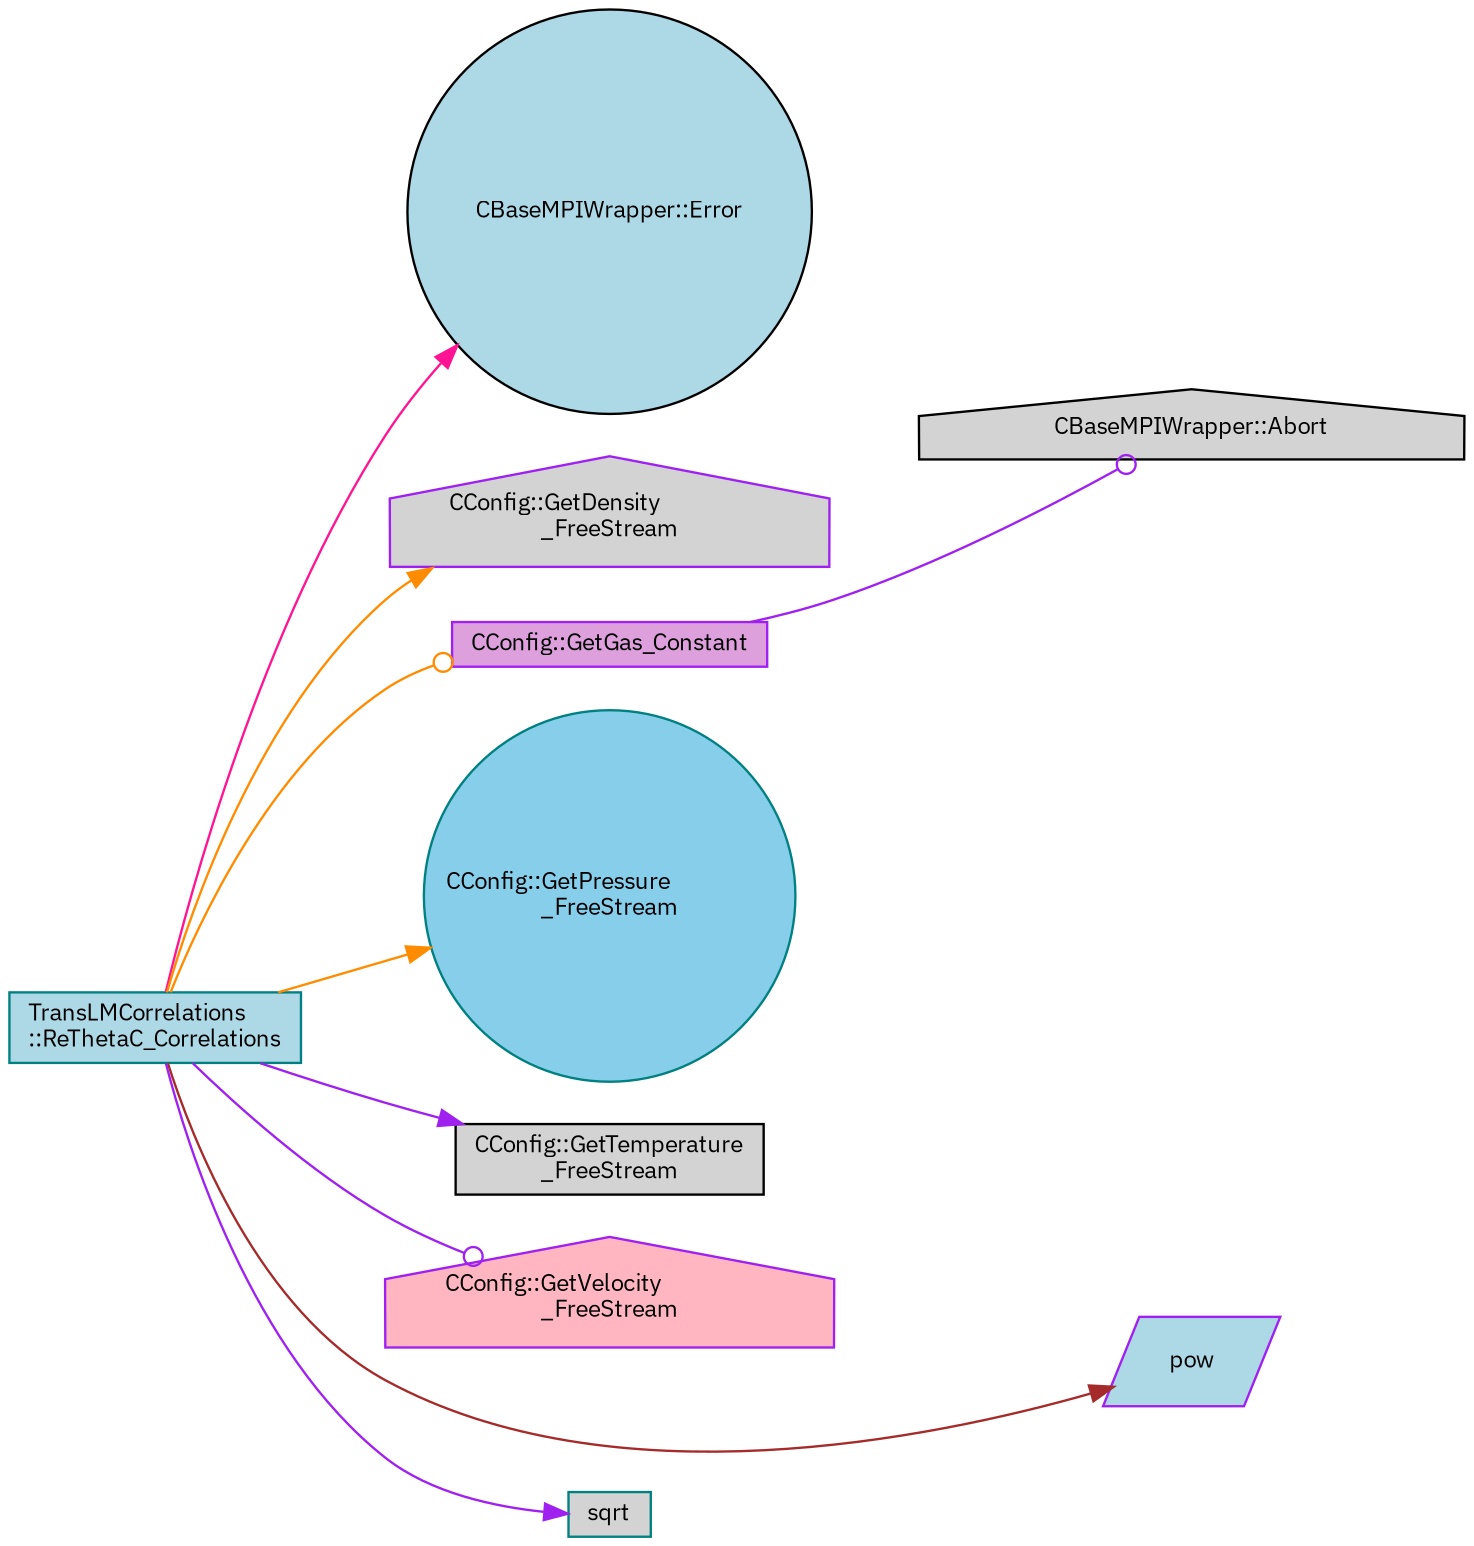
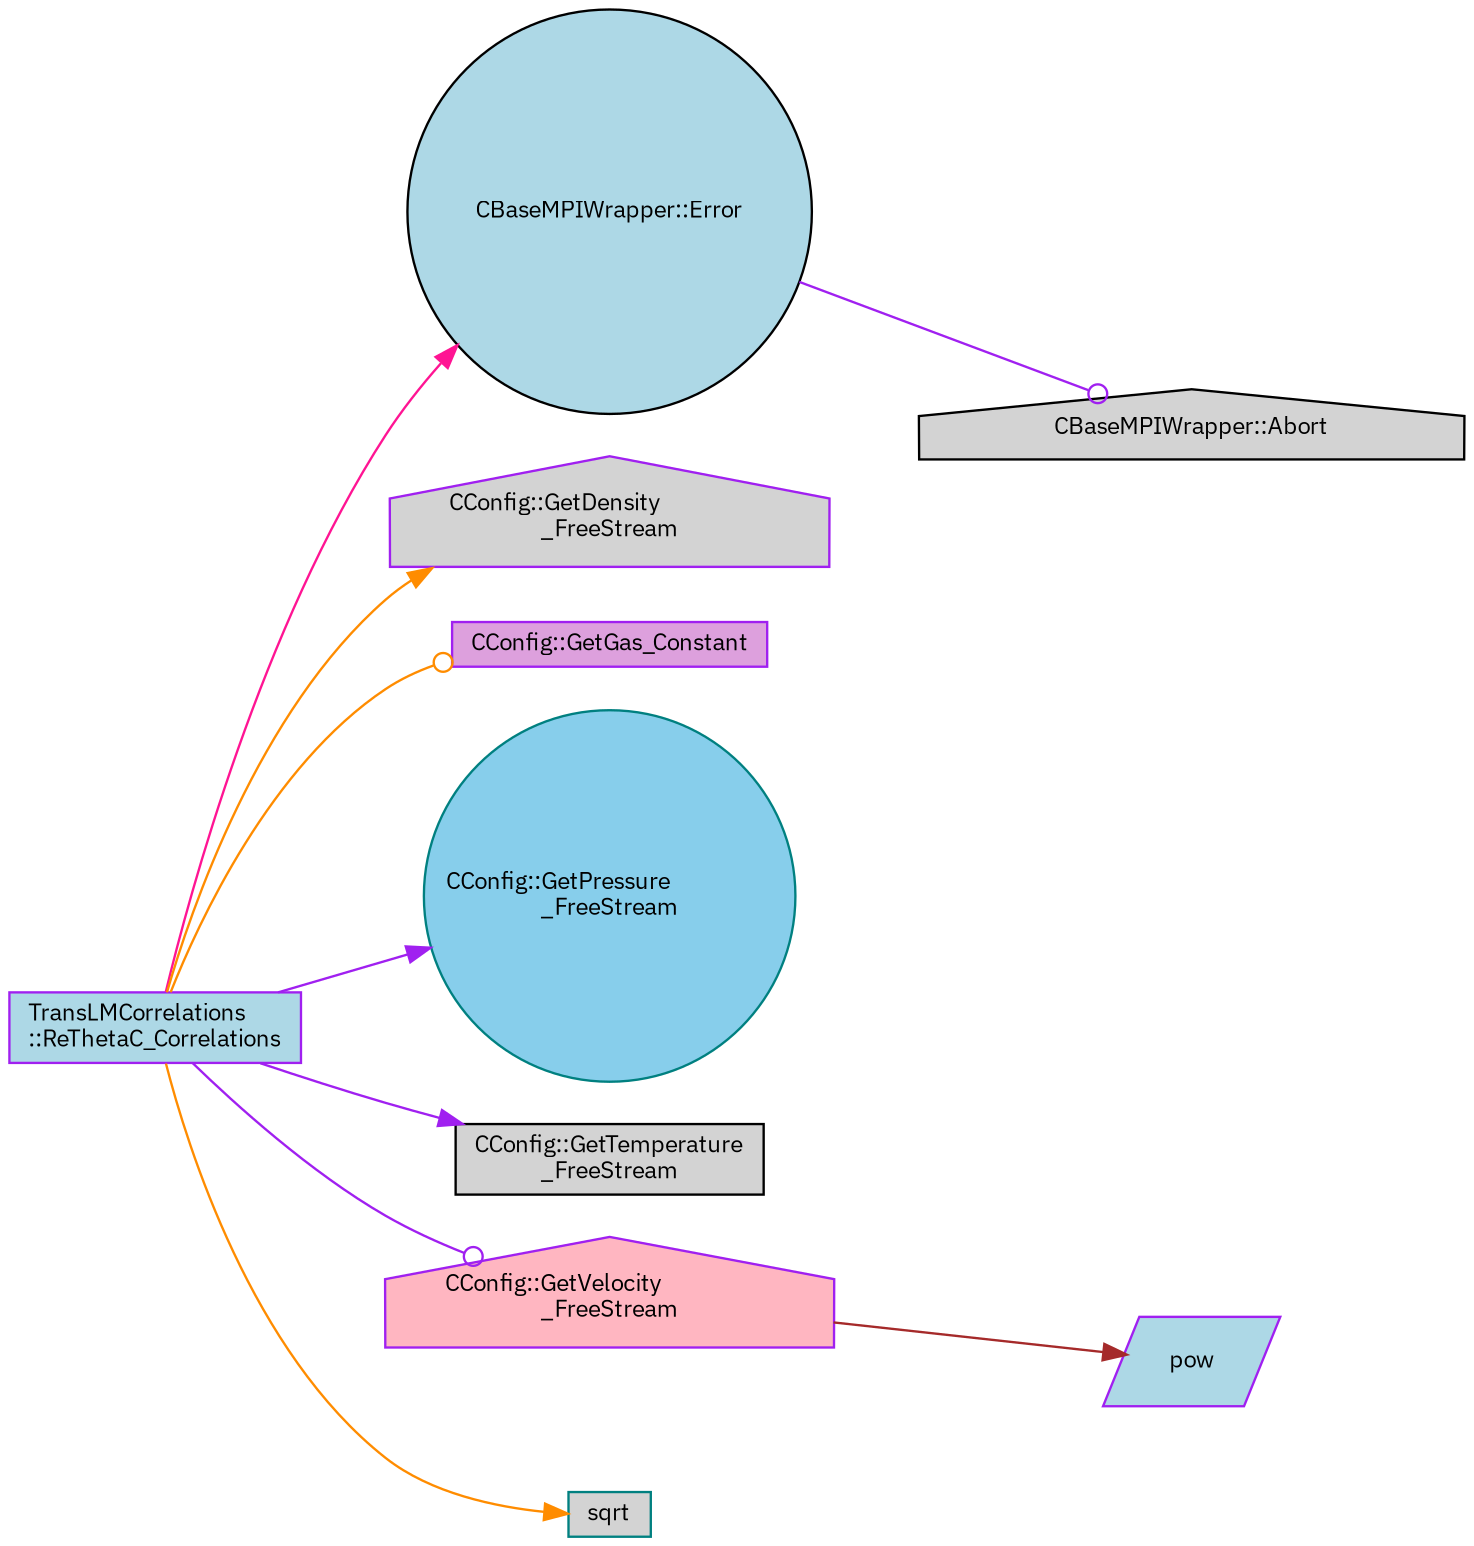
edge "CConfig::GetGas_Constant" -> "CBaseMPIWrapper::Abort": now "CBaseMPIWrapper::Error" -> "CBaseMPIWrapper::Abort"
edge "TransLMCorrelations ::ReThetaC_Correlations" -> "CConfig::GetPressure _FreeStream": color darkorange -> purple
node "TransLMCorrelations ::ReThetaC_Correlations": color teal -> purple
edge "TransLMCorrelations ::ReThetaC_Correlations" -> "sqrt": color purple -> darkorange
edge "TransLMCorrelations ::ReThetaC_Correlations" -> "pow": now "CConfig::GetVelocity _FreeStream" -> "pow"
